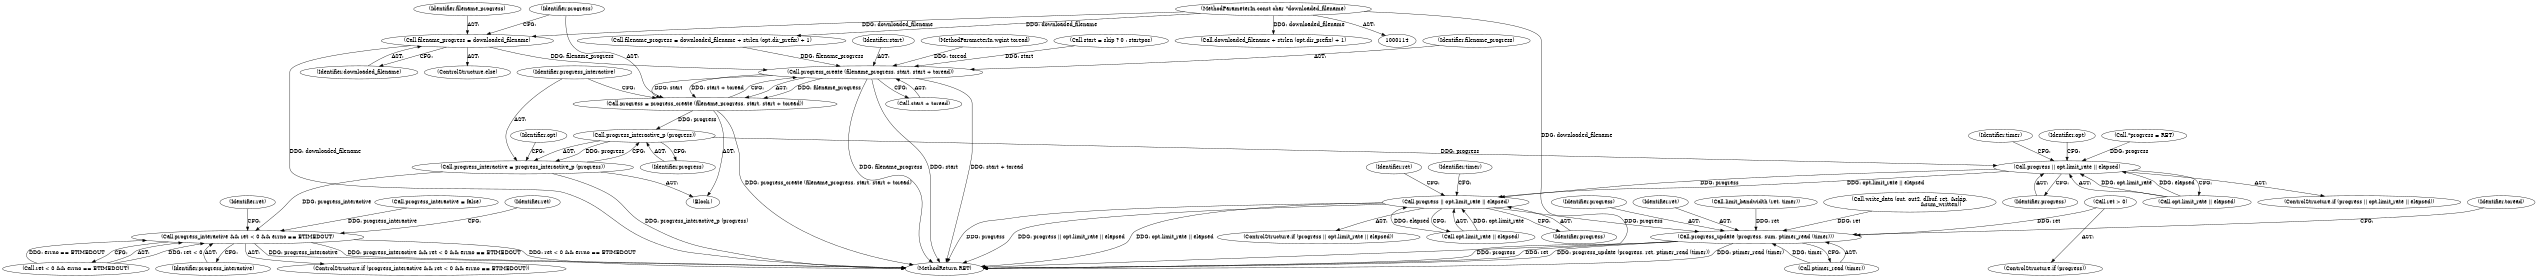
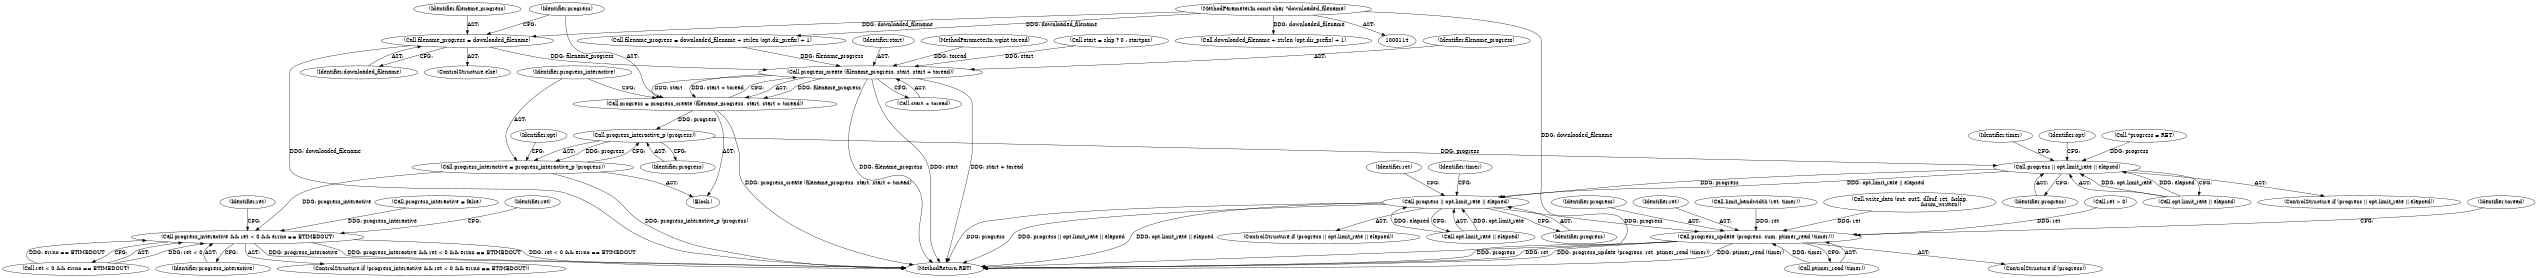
edge "(Call,ret > 0)" -> "(ControlStructure,if (progress))": now "(Call,progress_update (progress, sum, ptimer_read (timer)))" -> "(ControlStructure,if (progress))"
